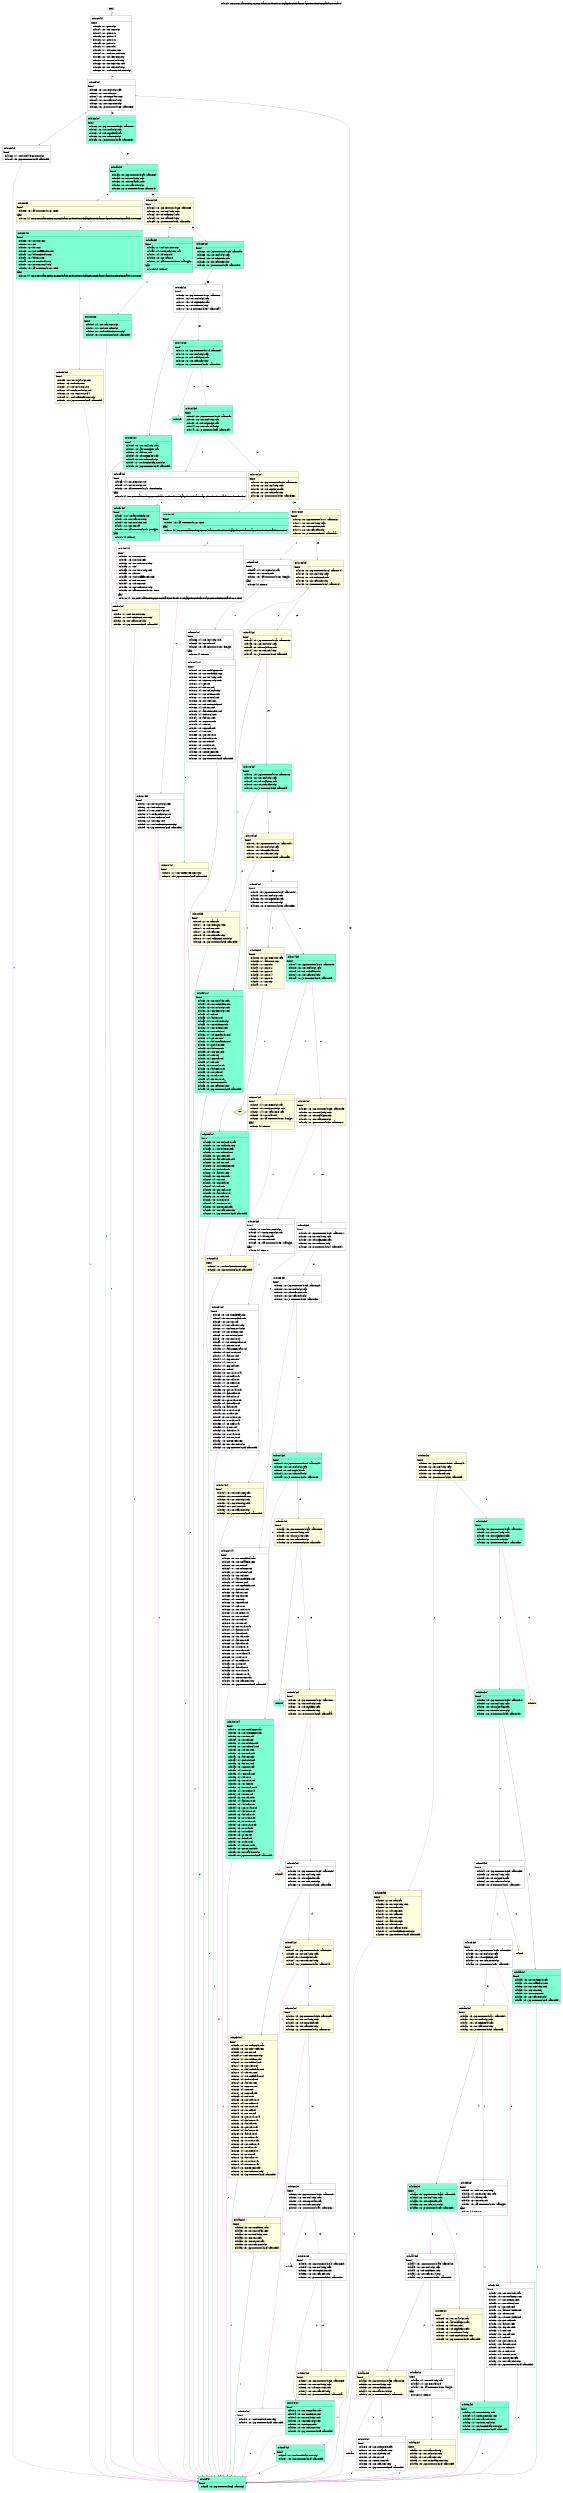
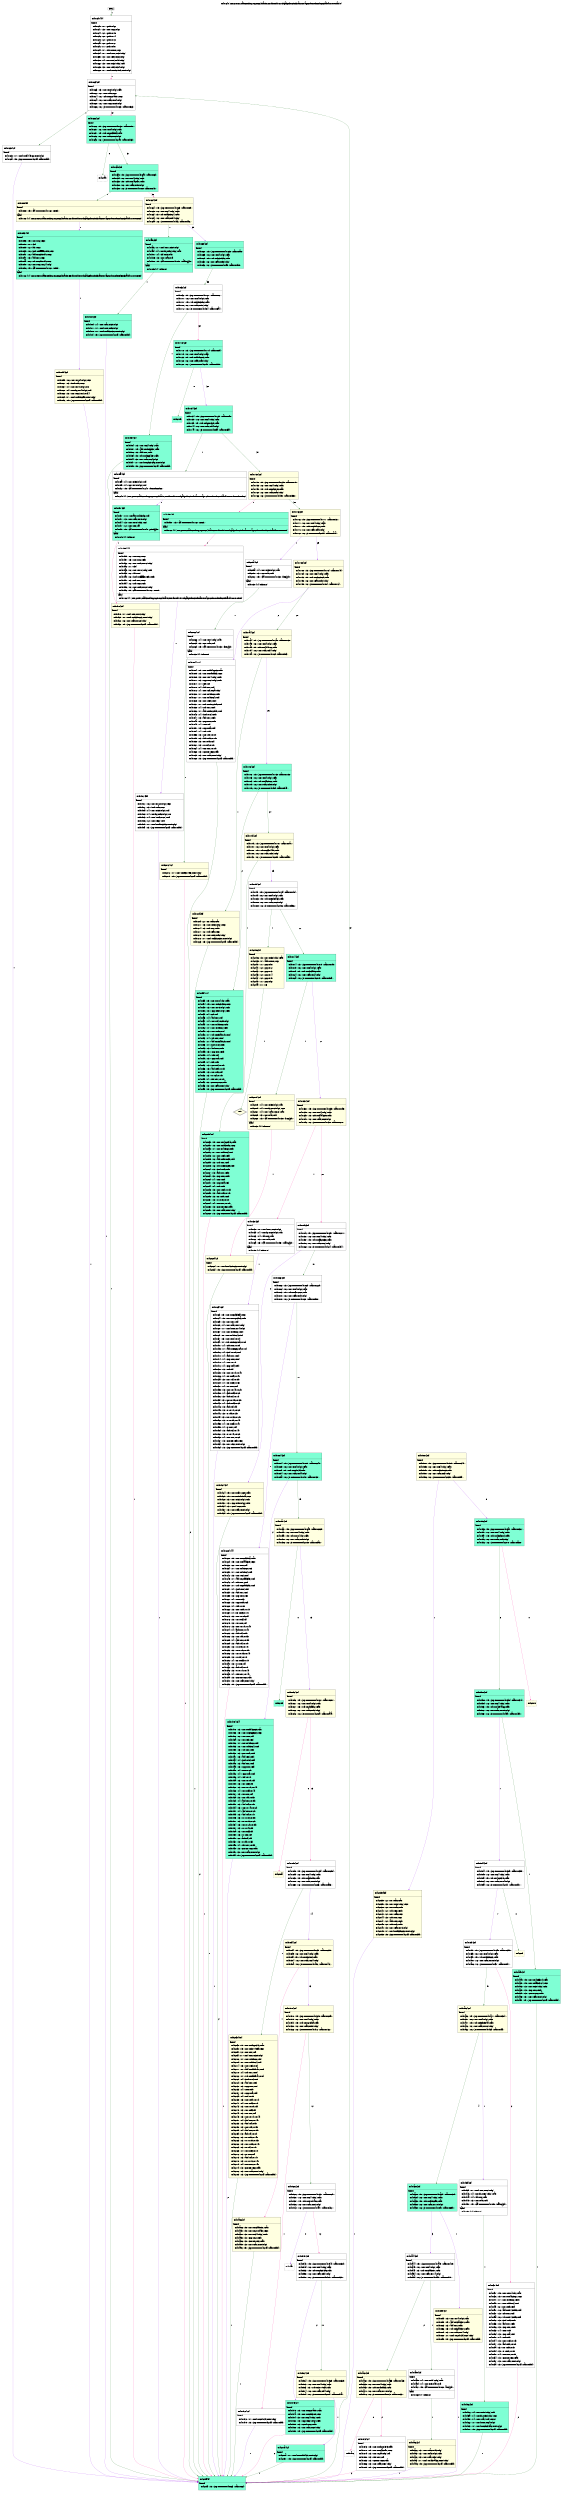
node "0x4021ab": added
